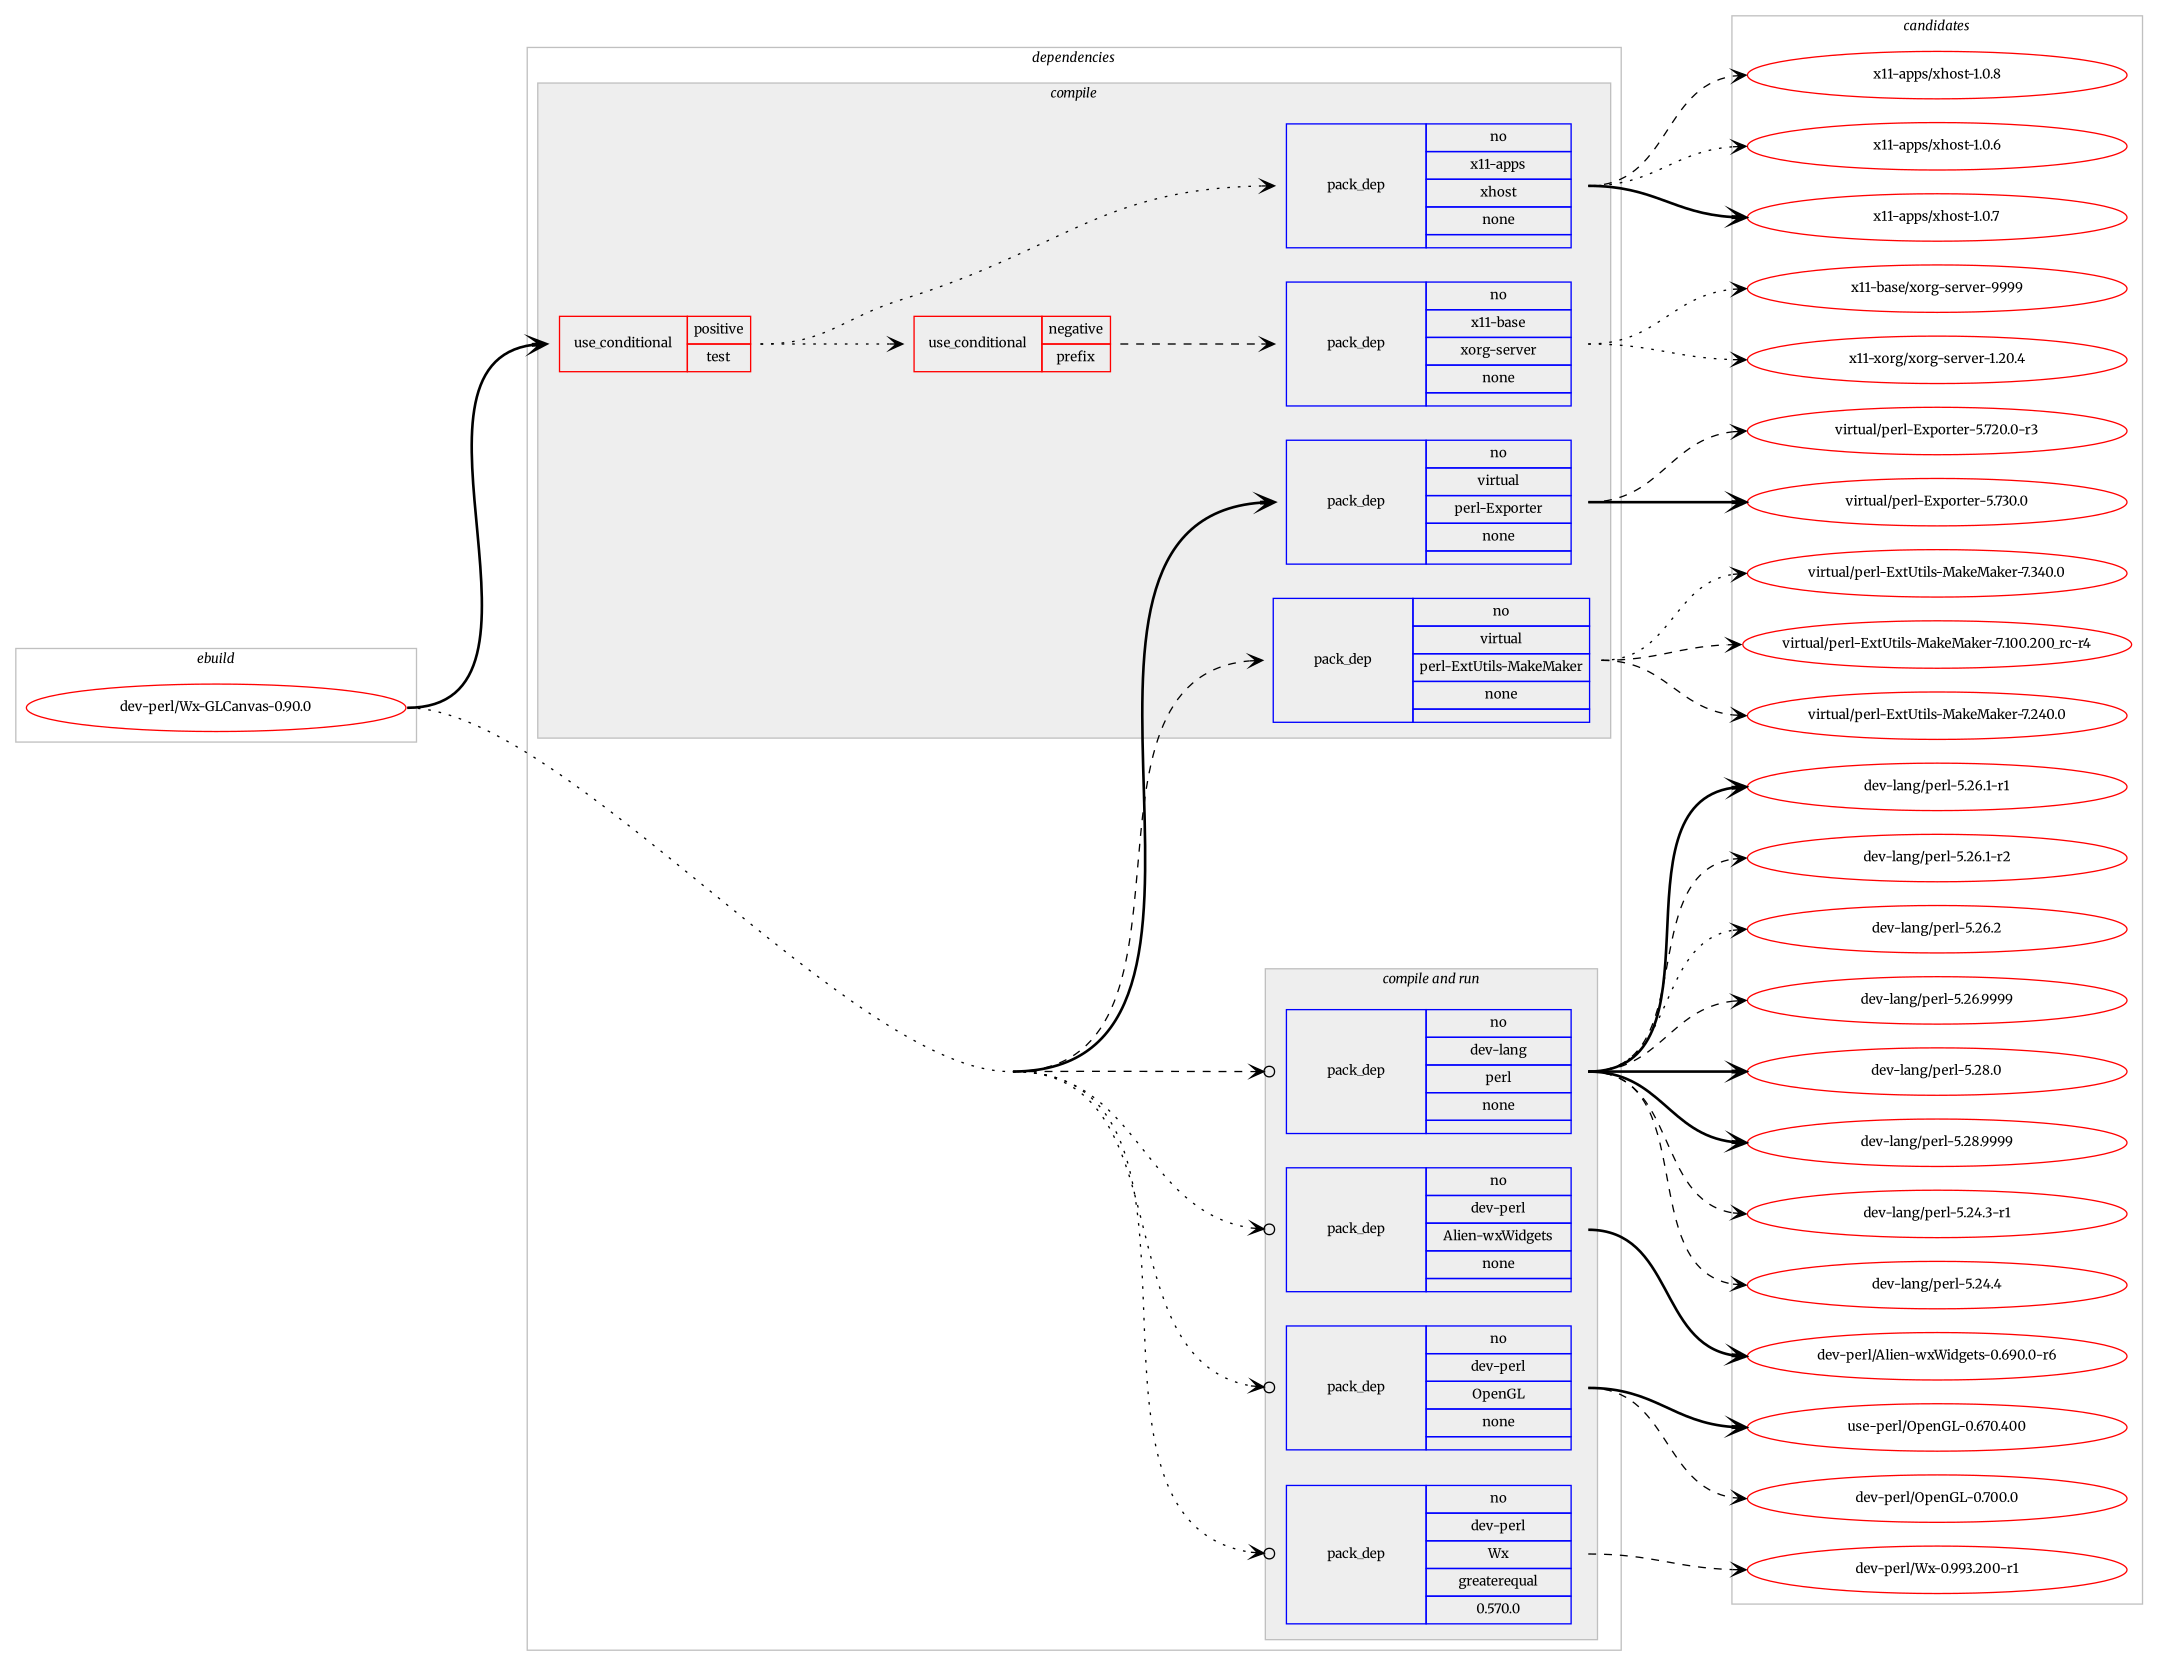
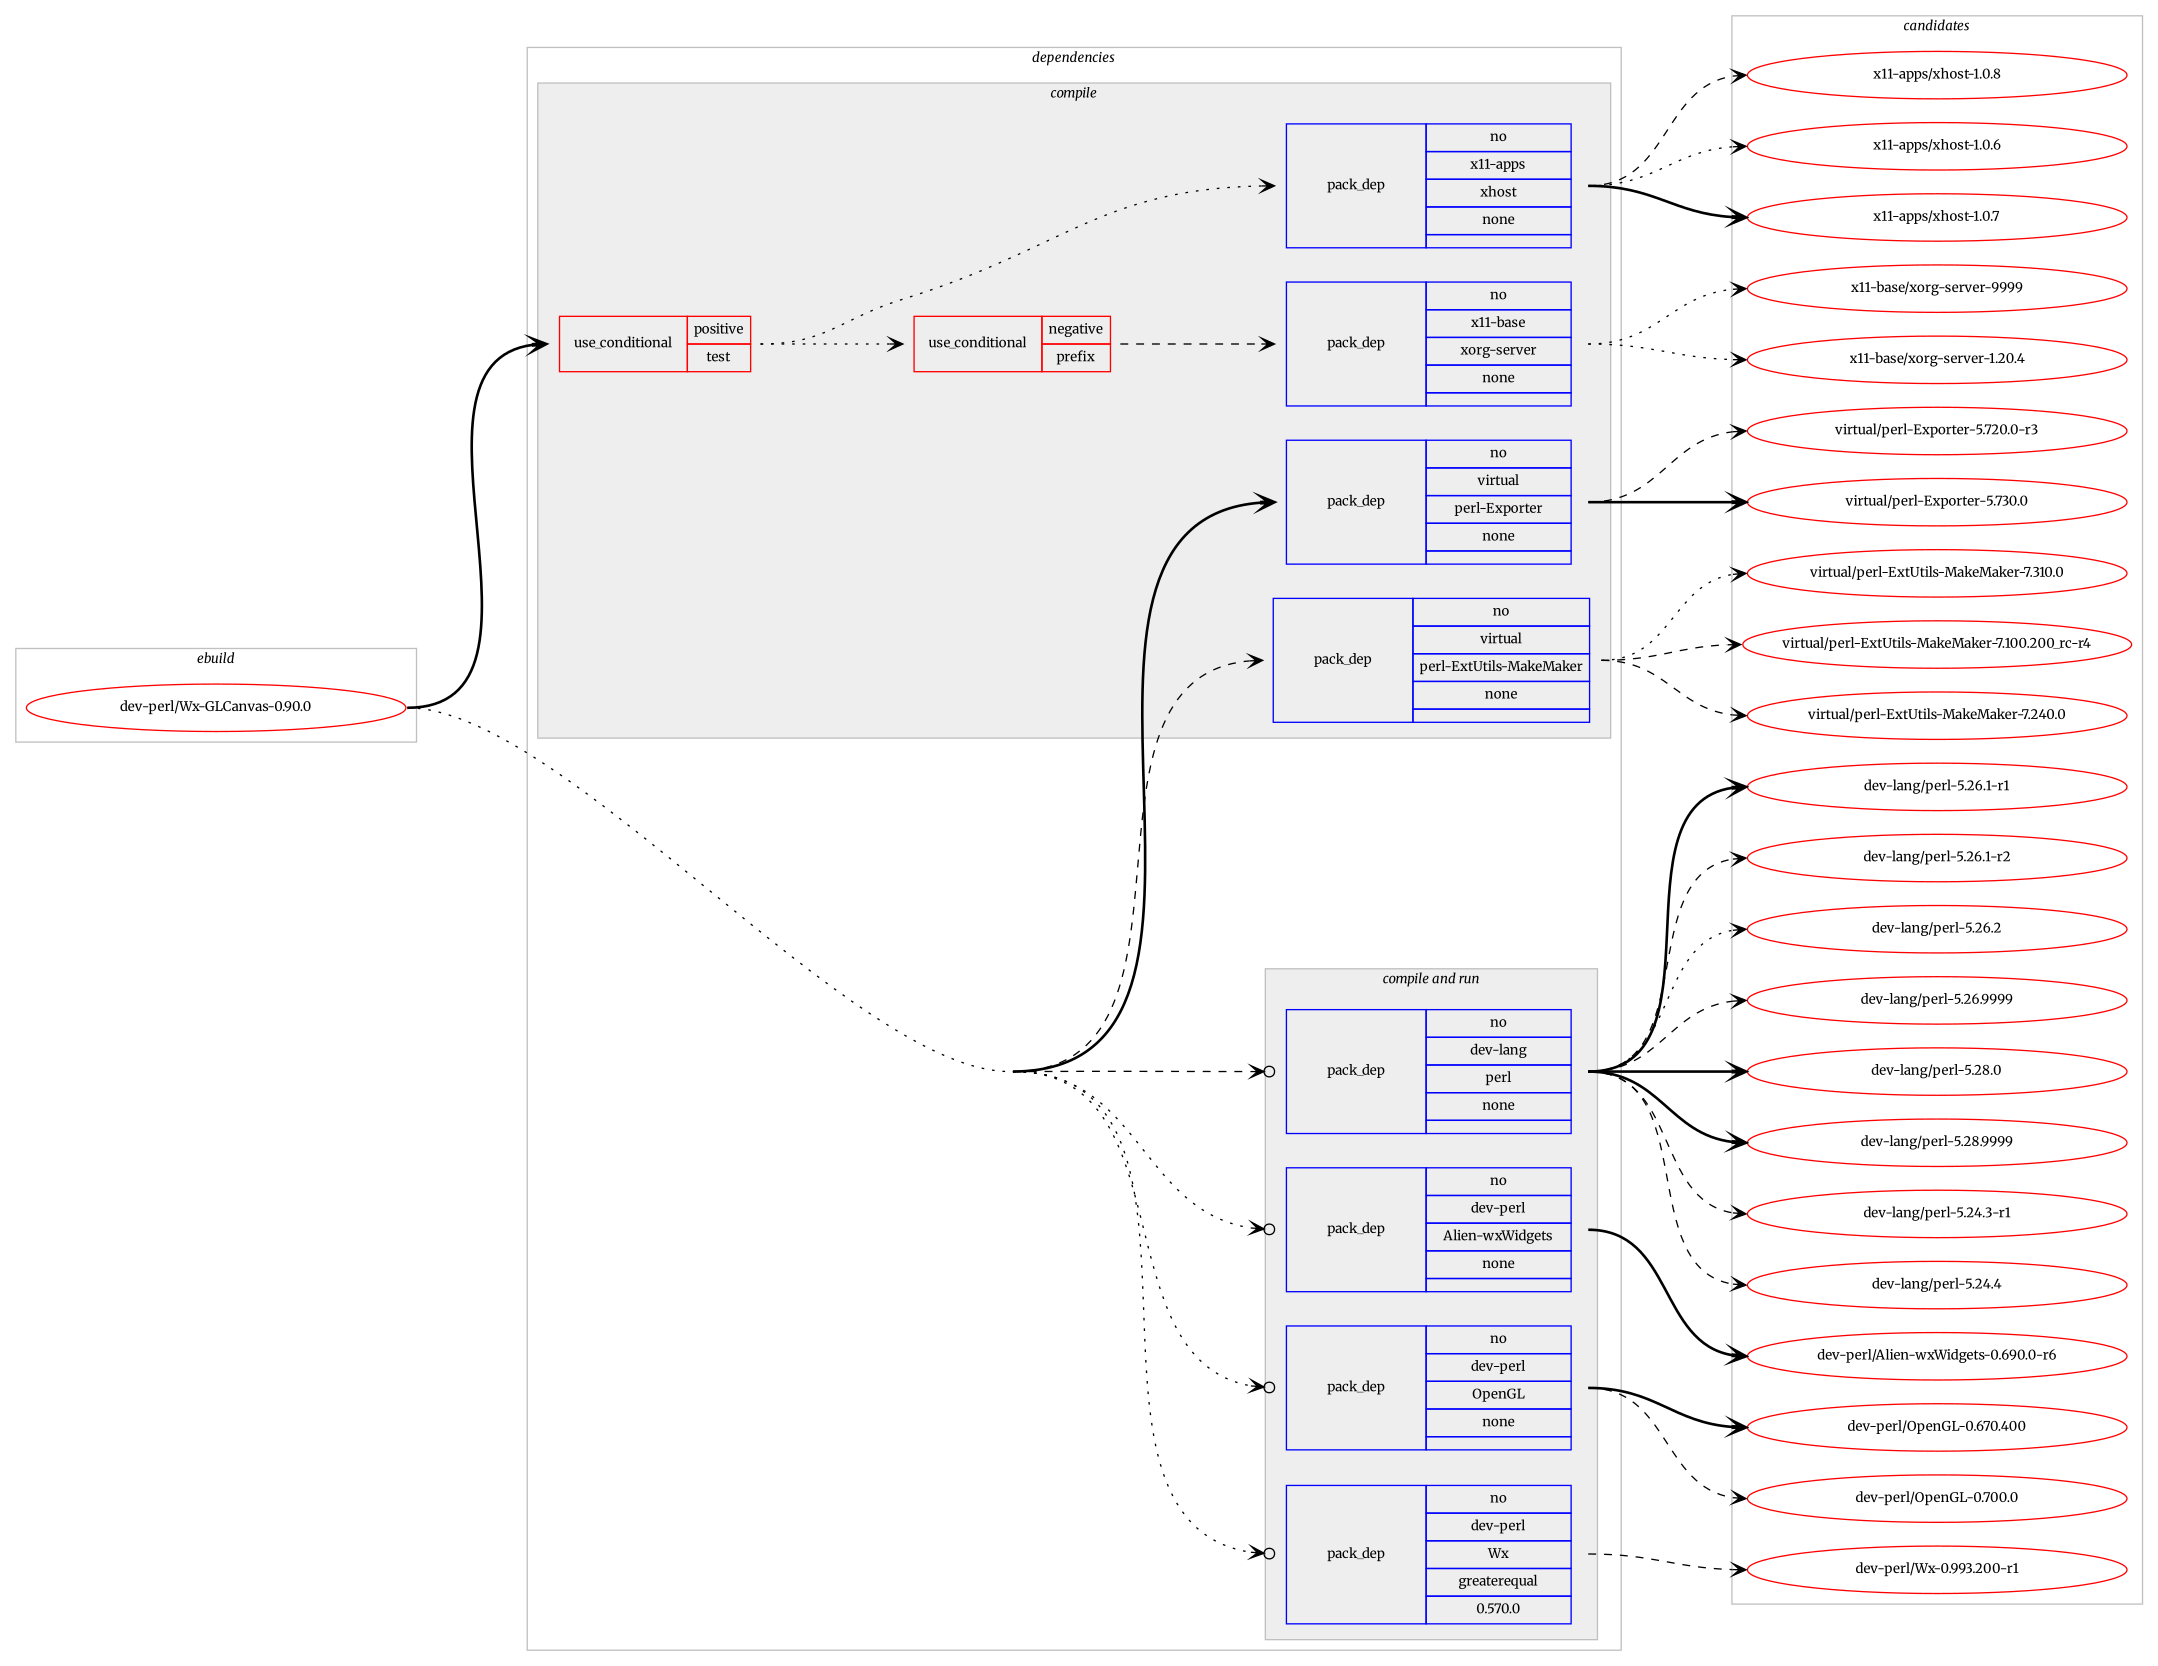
node "x11-xorg/xorg-server-1.20.4": label "x11-xorg/xorg-server-1.20.4" -> "x11-base/xorg-server-1.20.4"
node "virtual/perl-ExtUtils-MakeMaker-7.340.0": label "virtual/perl-ExtUtils-MakeMaker-7.340.0" -> "virtual/perl-ExtUtils-MakeMaker-7.310.0"
node "use-perl/OpenGL-0.670.400": label "use-perl/OpenGL-0.670.400" -> "dev-perl/OpenGL-0.670.400"
